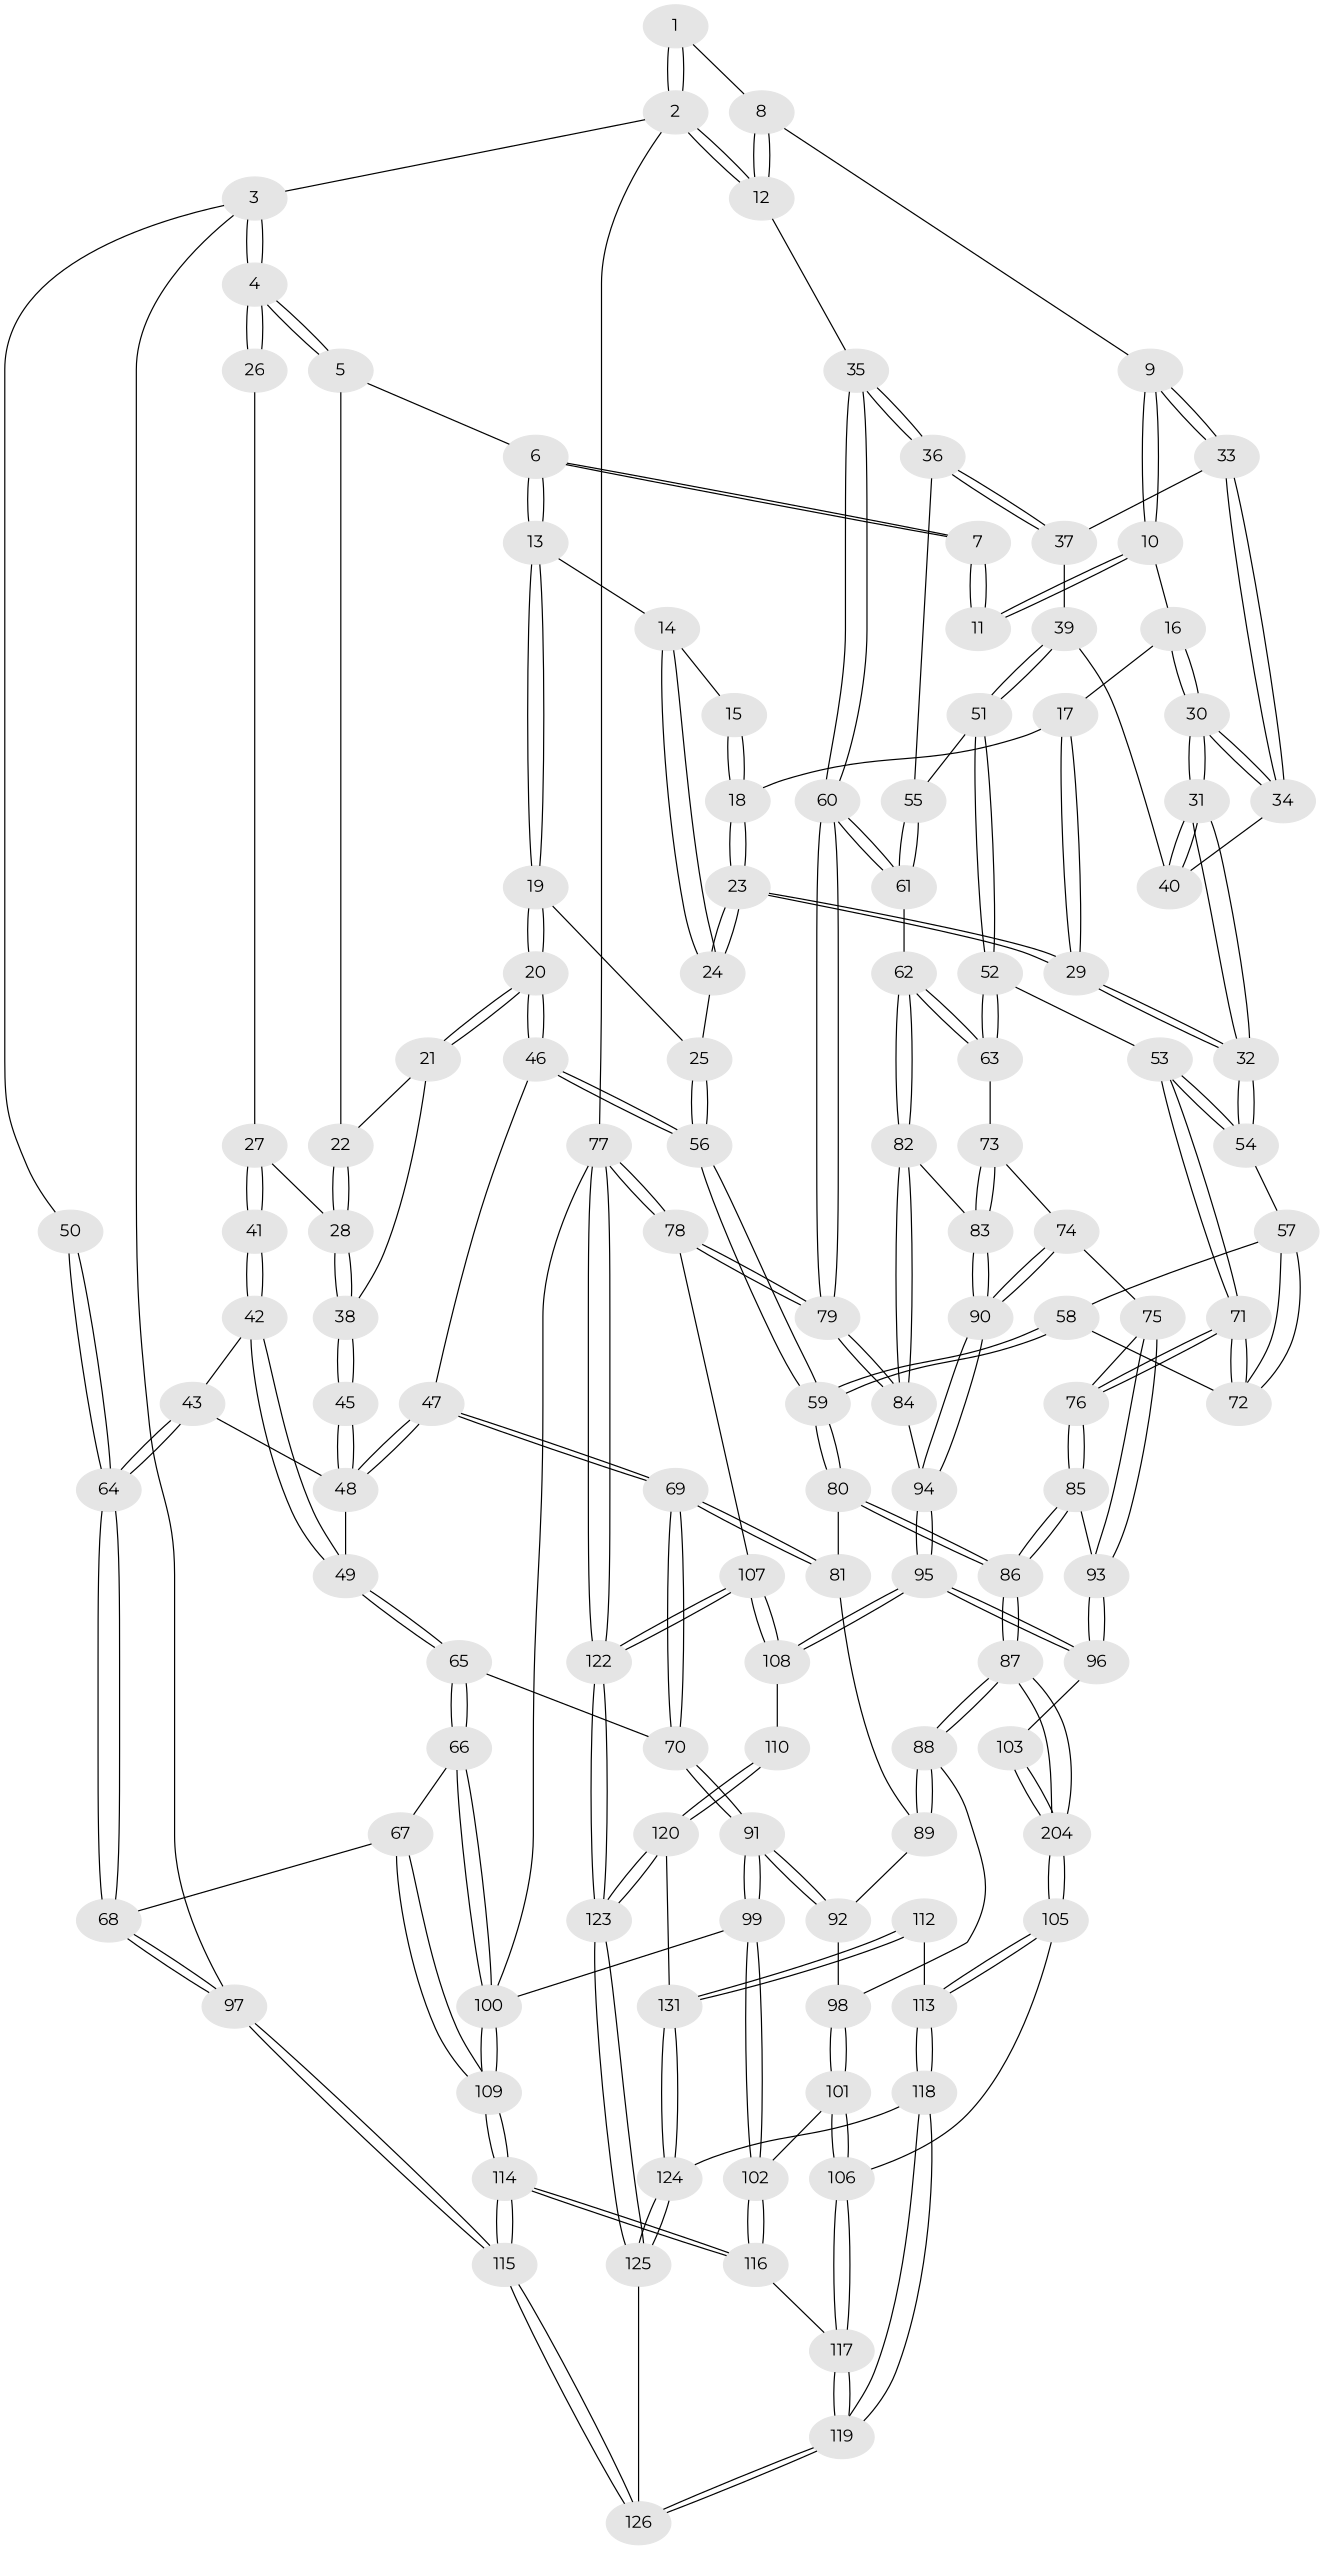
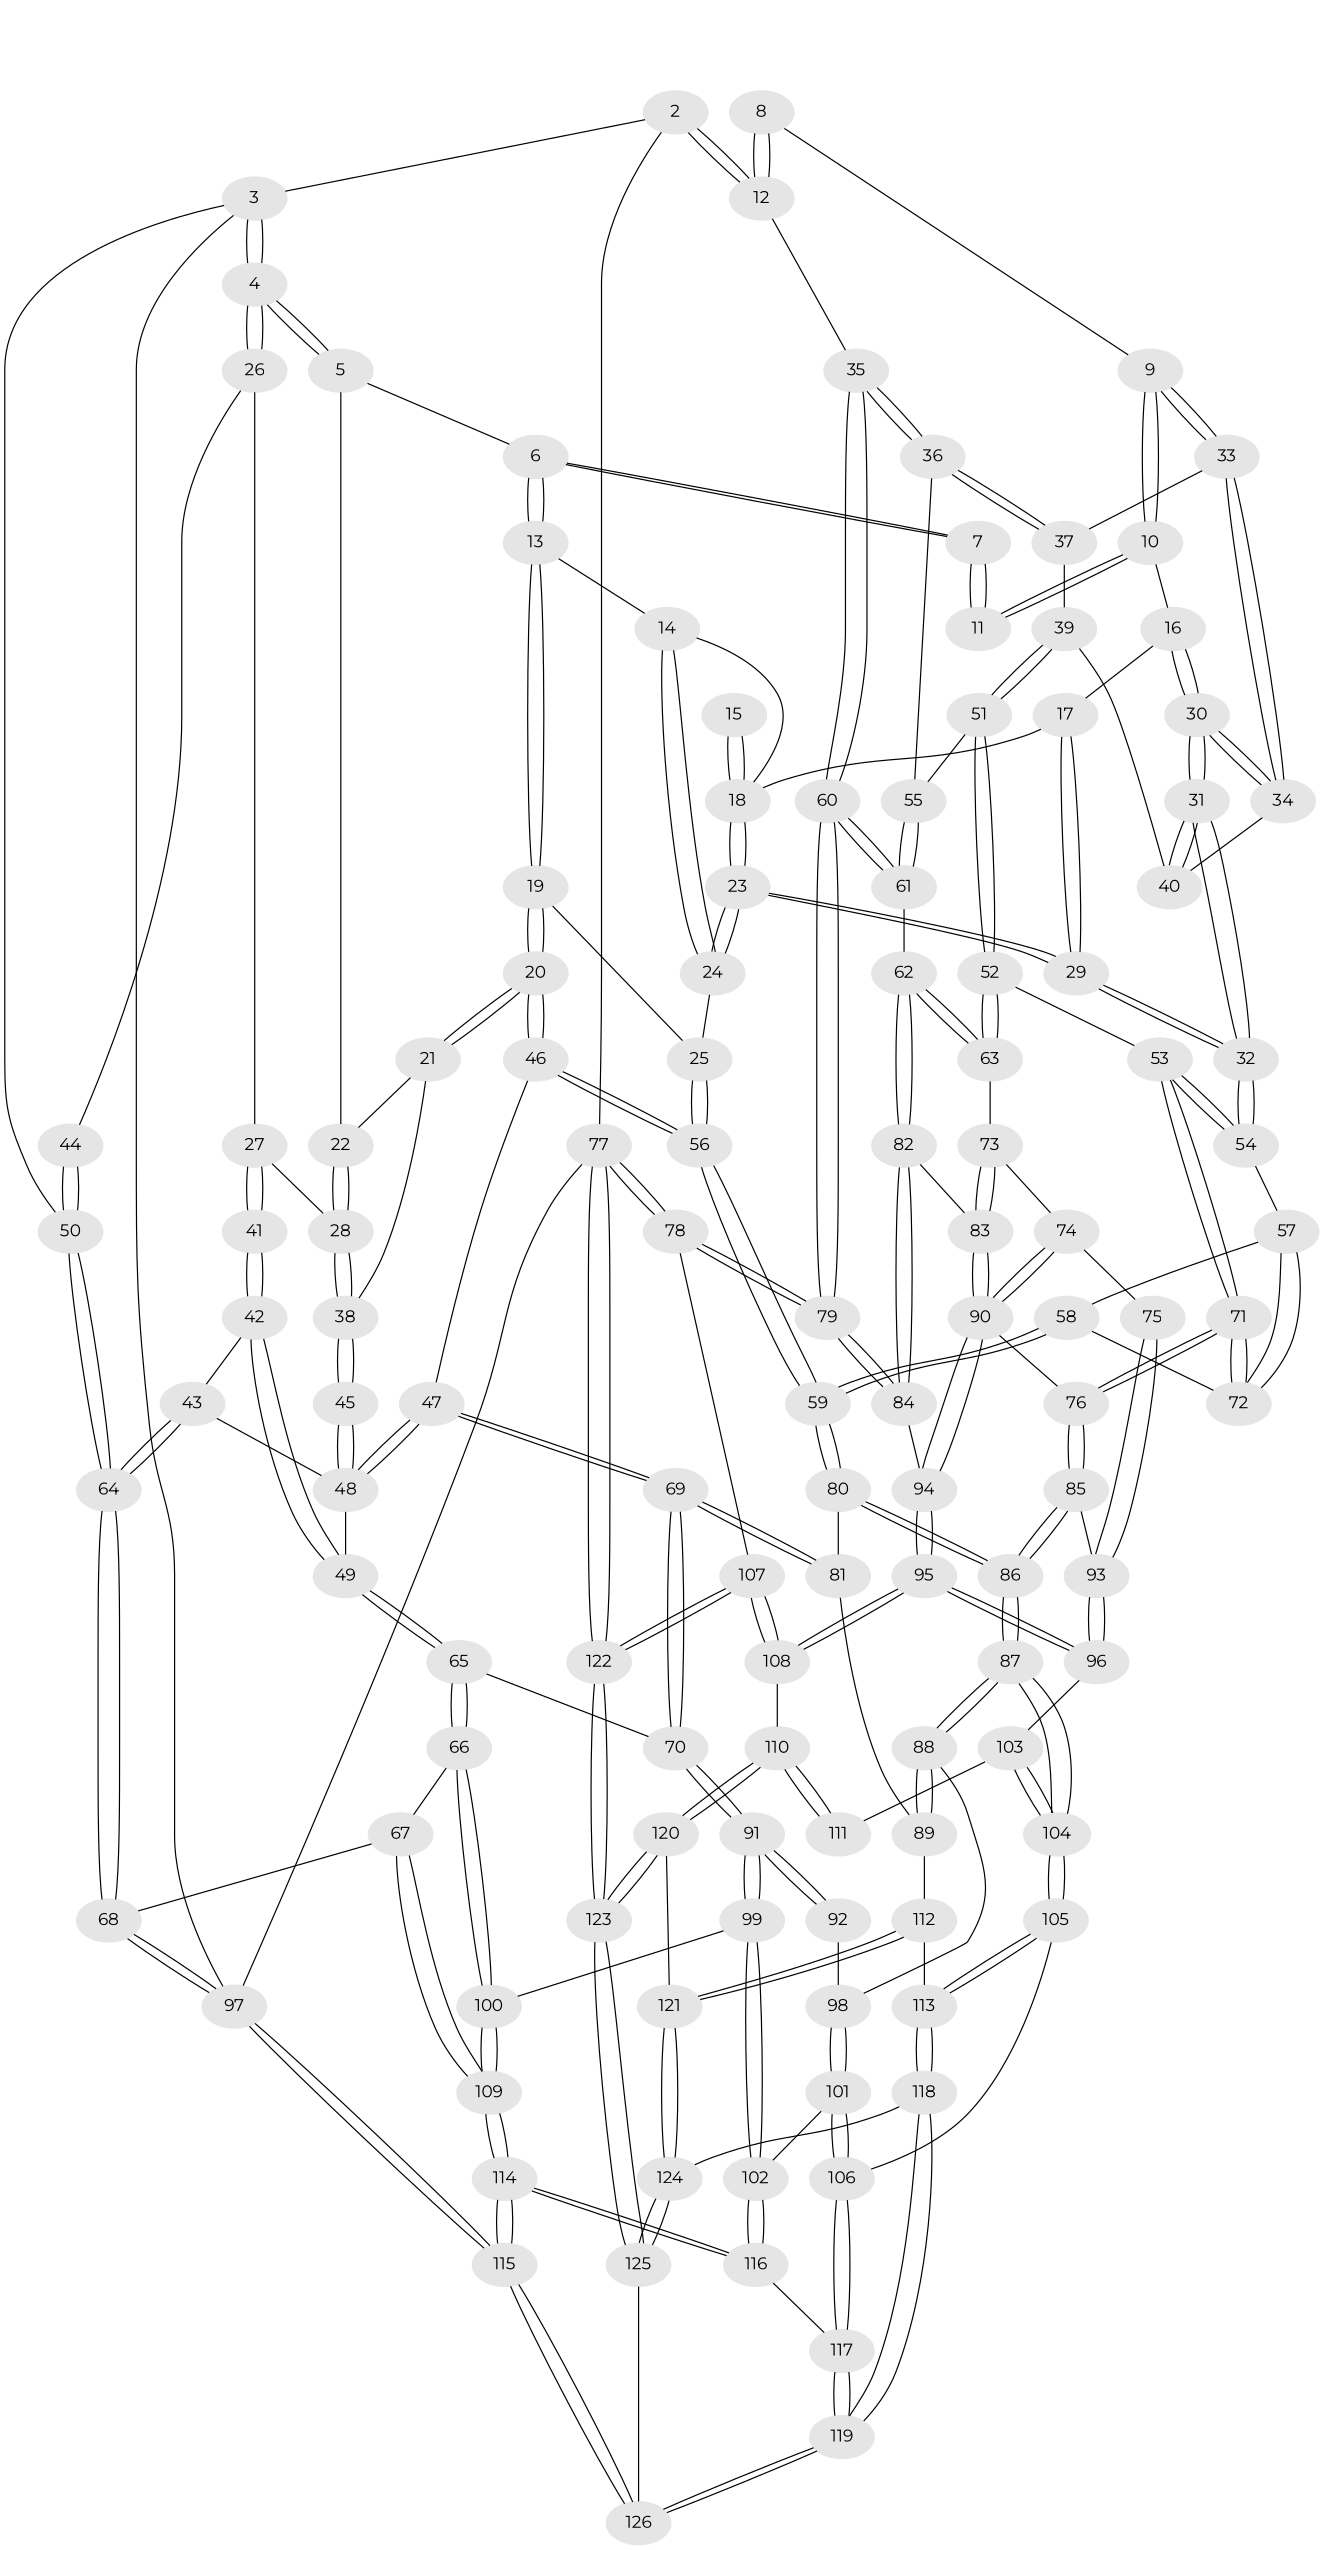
node "1": removed
edge "14" -- "15": now "14" -- "18"
node "44": added
edge "75" -- "76": now "90" -- "76"
edge "77" -- "100": now "77" -- "97"
node "111": added
node "204": label "204" -> "104"
edge "89" -- "92": now "89" -- "112"
node "131": label "131" -> "121"
